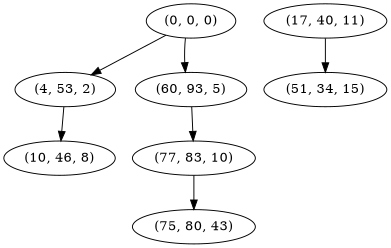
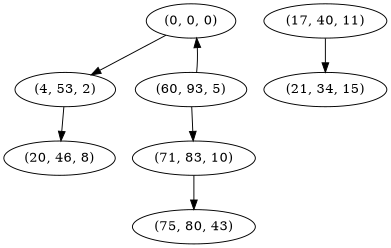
edge "(0, 0, 0)" -> "(60, 93, 5)": reversed
node "(51, 34, 15)": label "(51, 34, 15)" -> "(21, 34, 15)"
node "(10, 46, 8)": label "(10, 46, 8)" -> "(20, 46, 8)"
node "(77, 83, 10)": label "(77, 83, 10)" -> "(71, 83, 10)"
